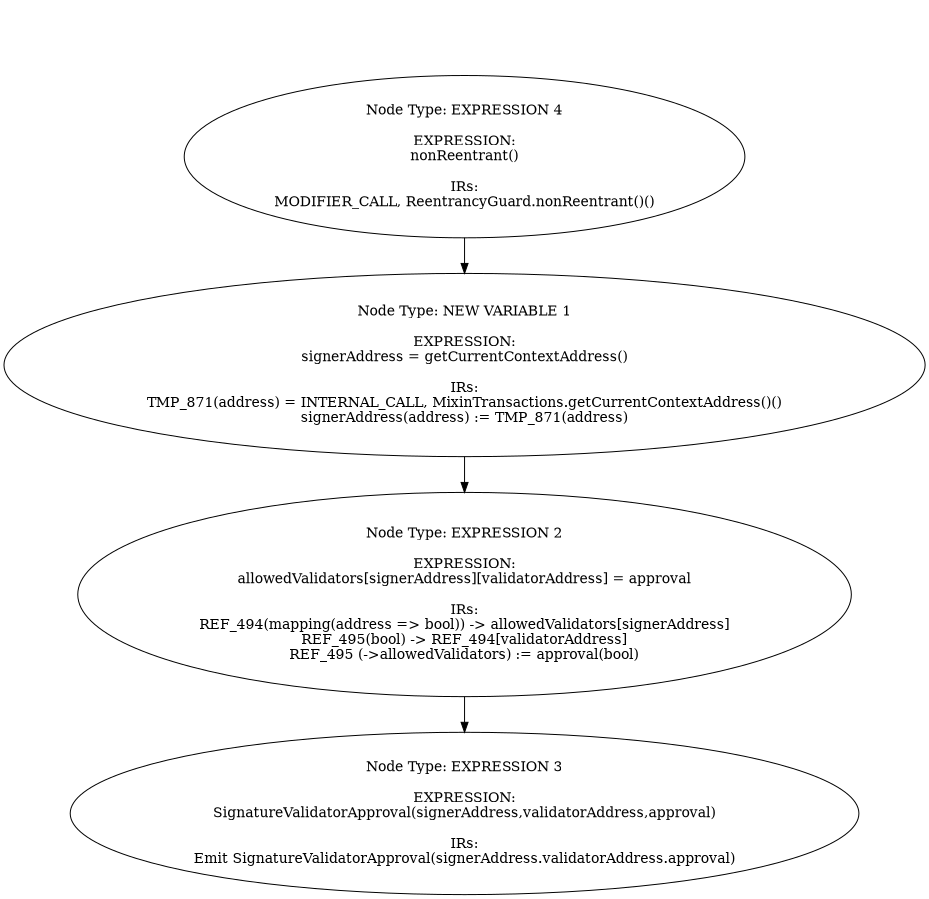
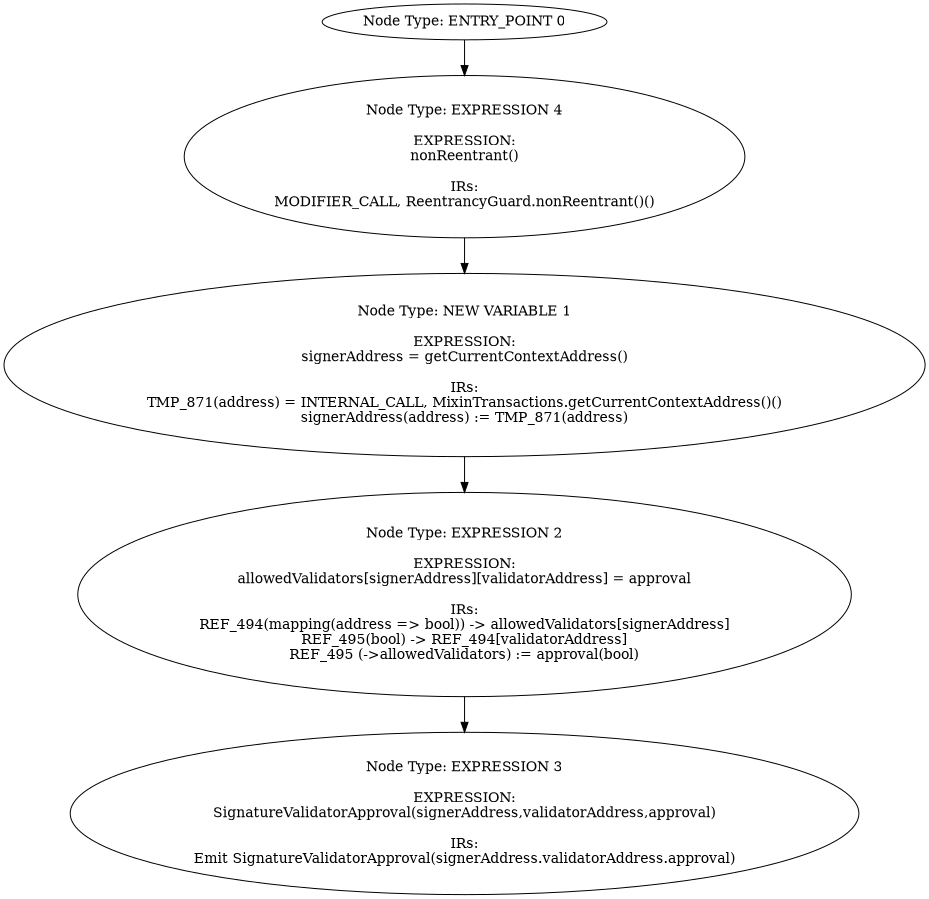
node "Node Type: ENTRY_POINT 0": added
